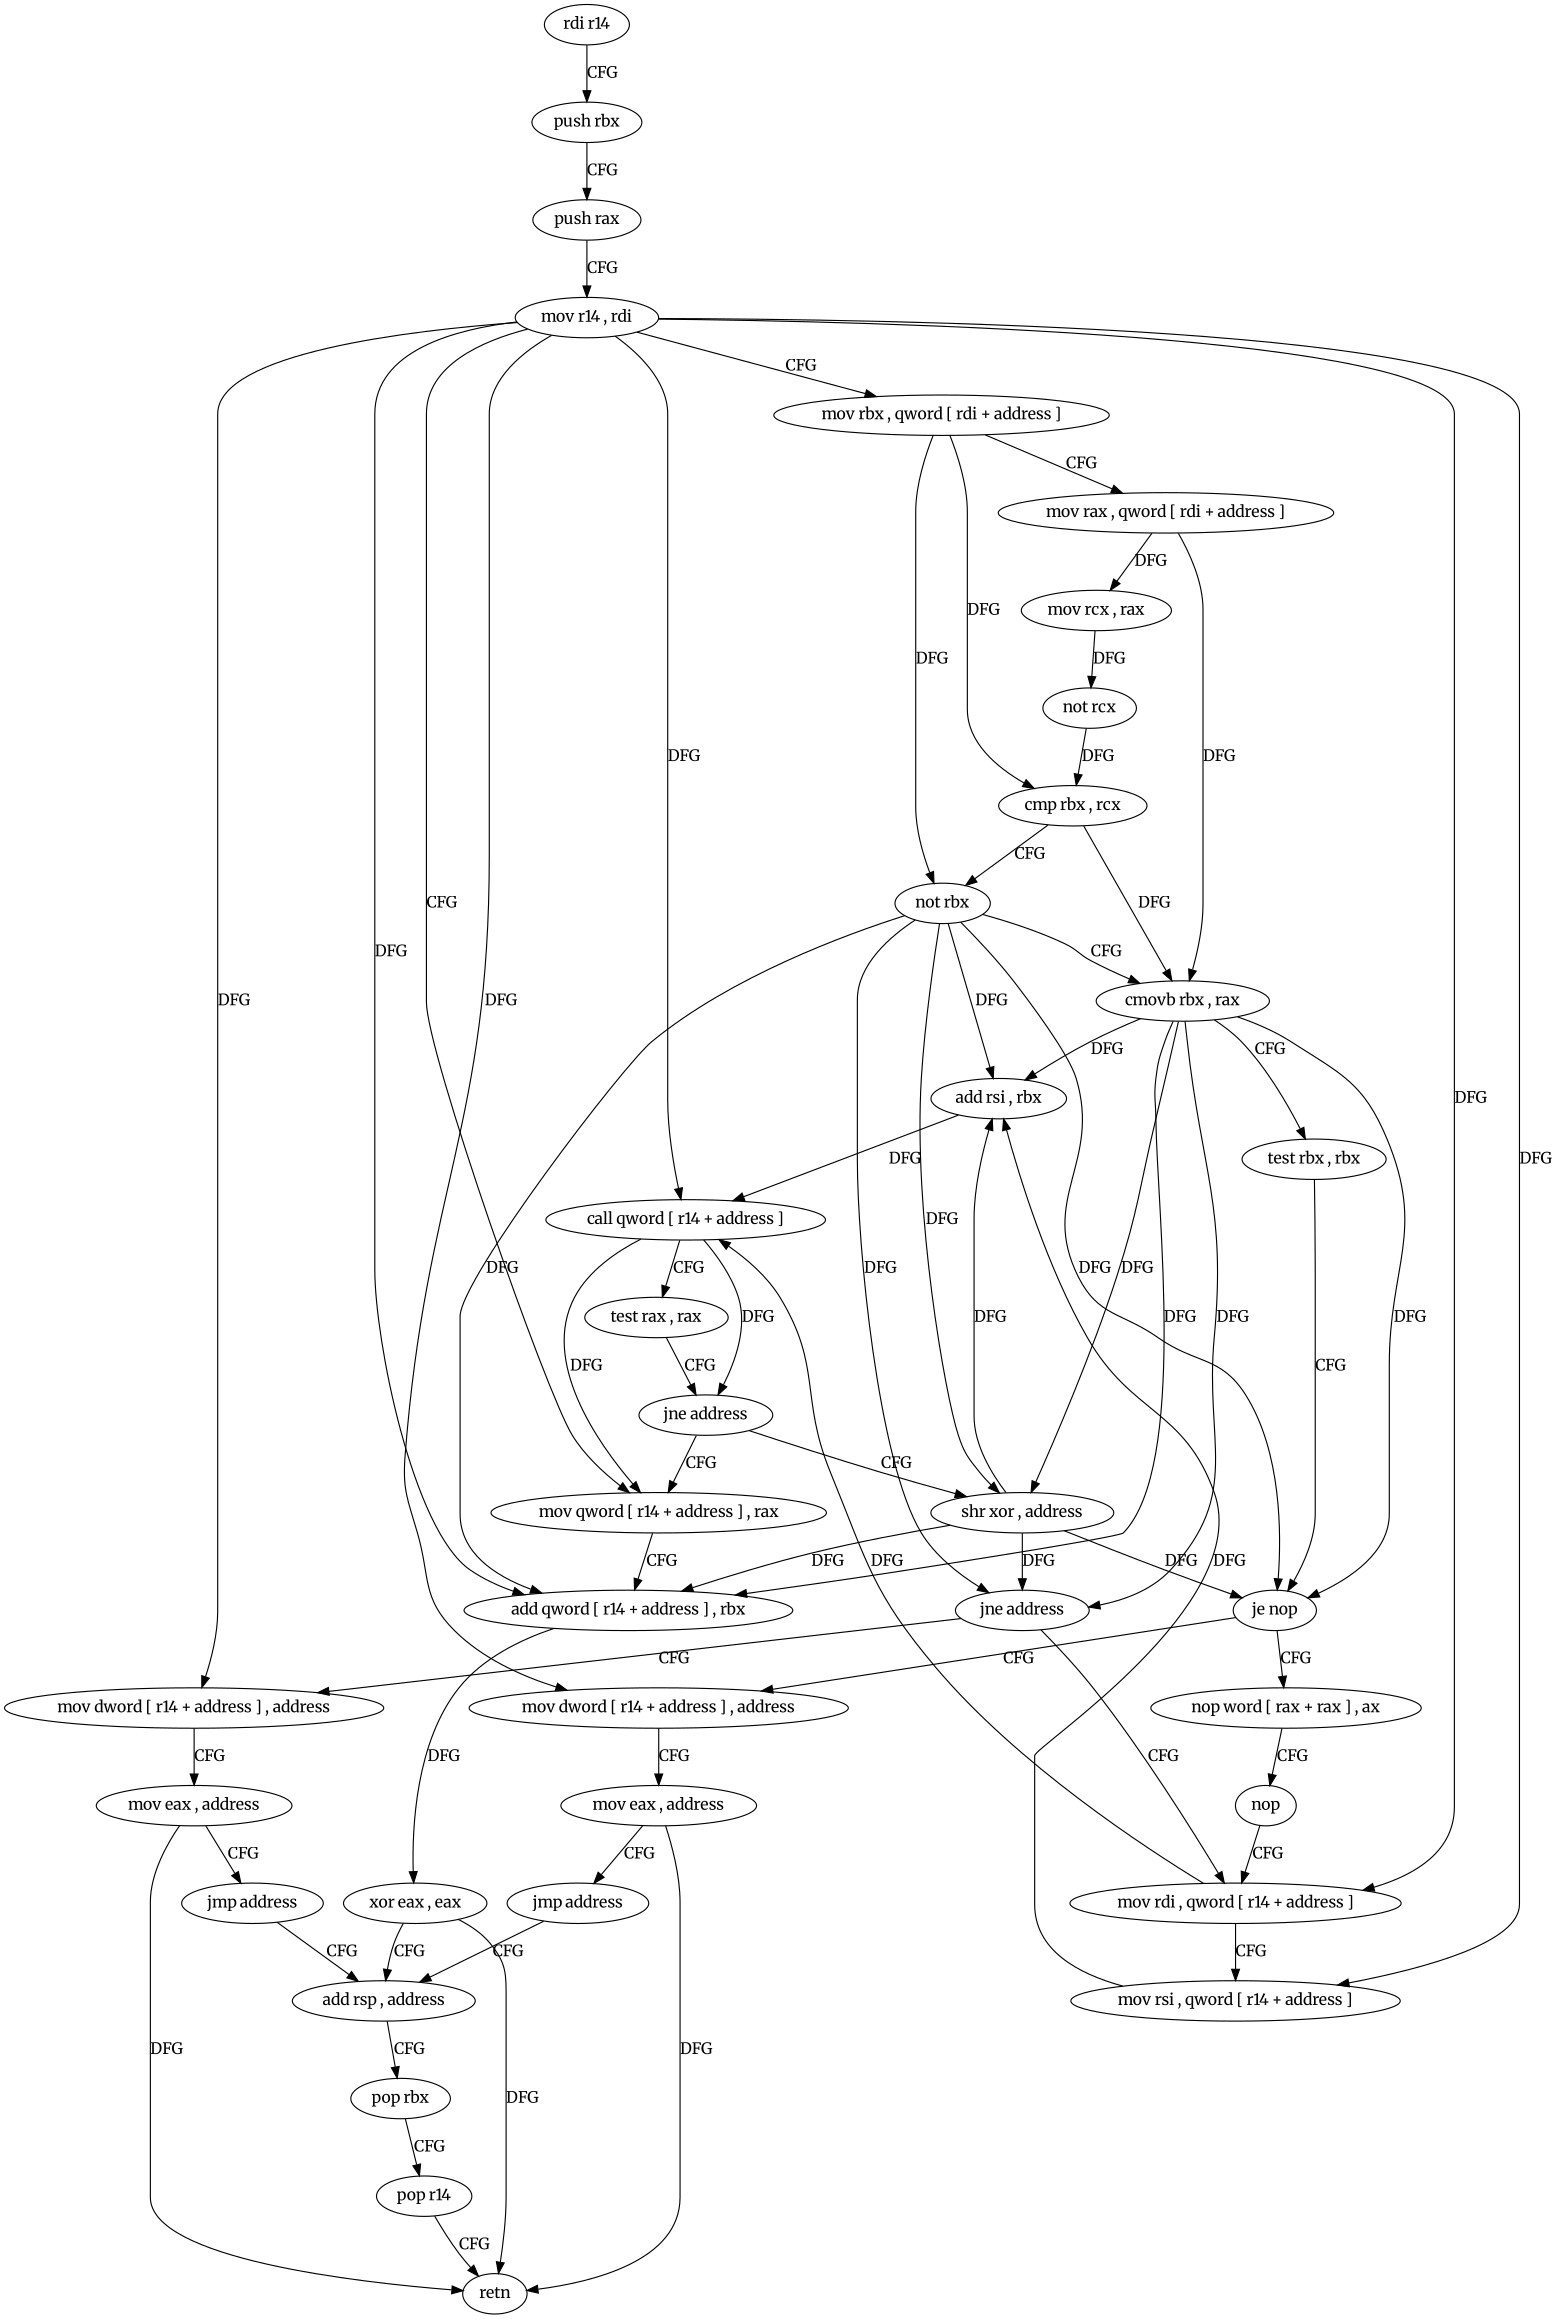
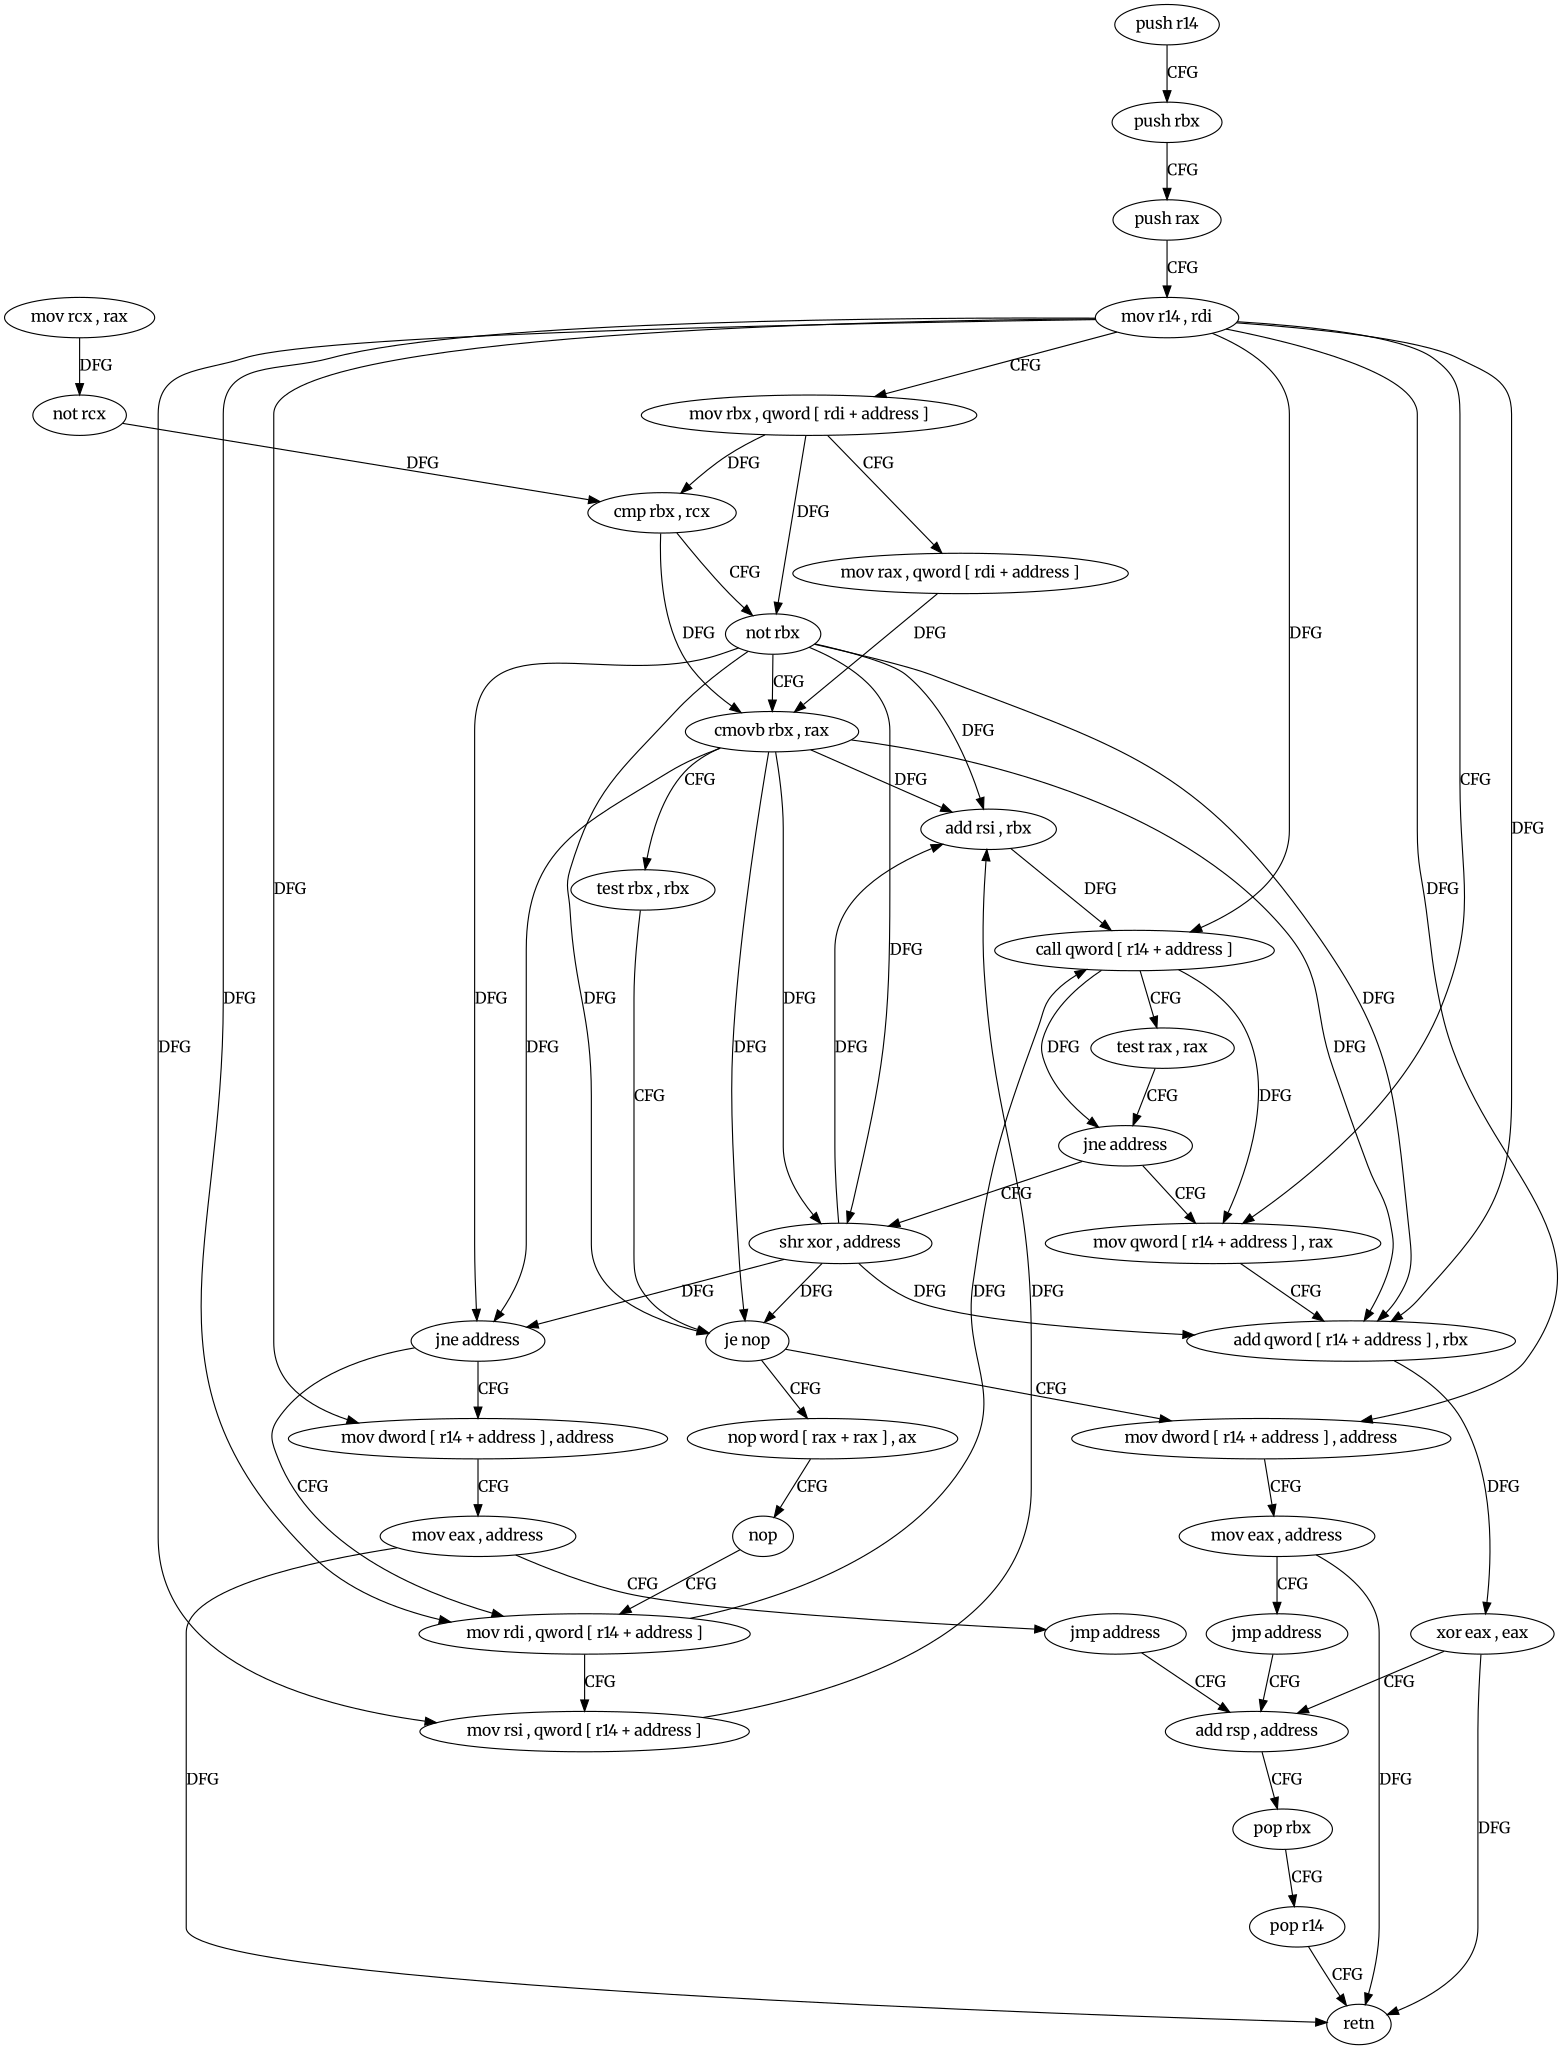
node "rdi r14": label "rdi r14" -> "push r14"
edge "mov rax , qword [ rdi + address ]" -> "mov rcx , rax": removed, label "DFG"
